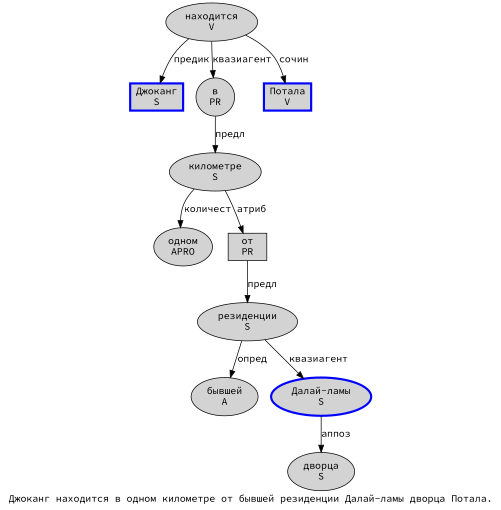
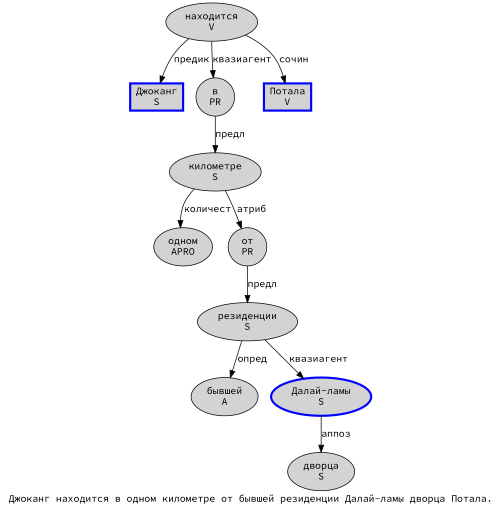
node "от PR": shape box -> ellipse
